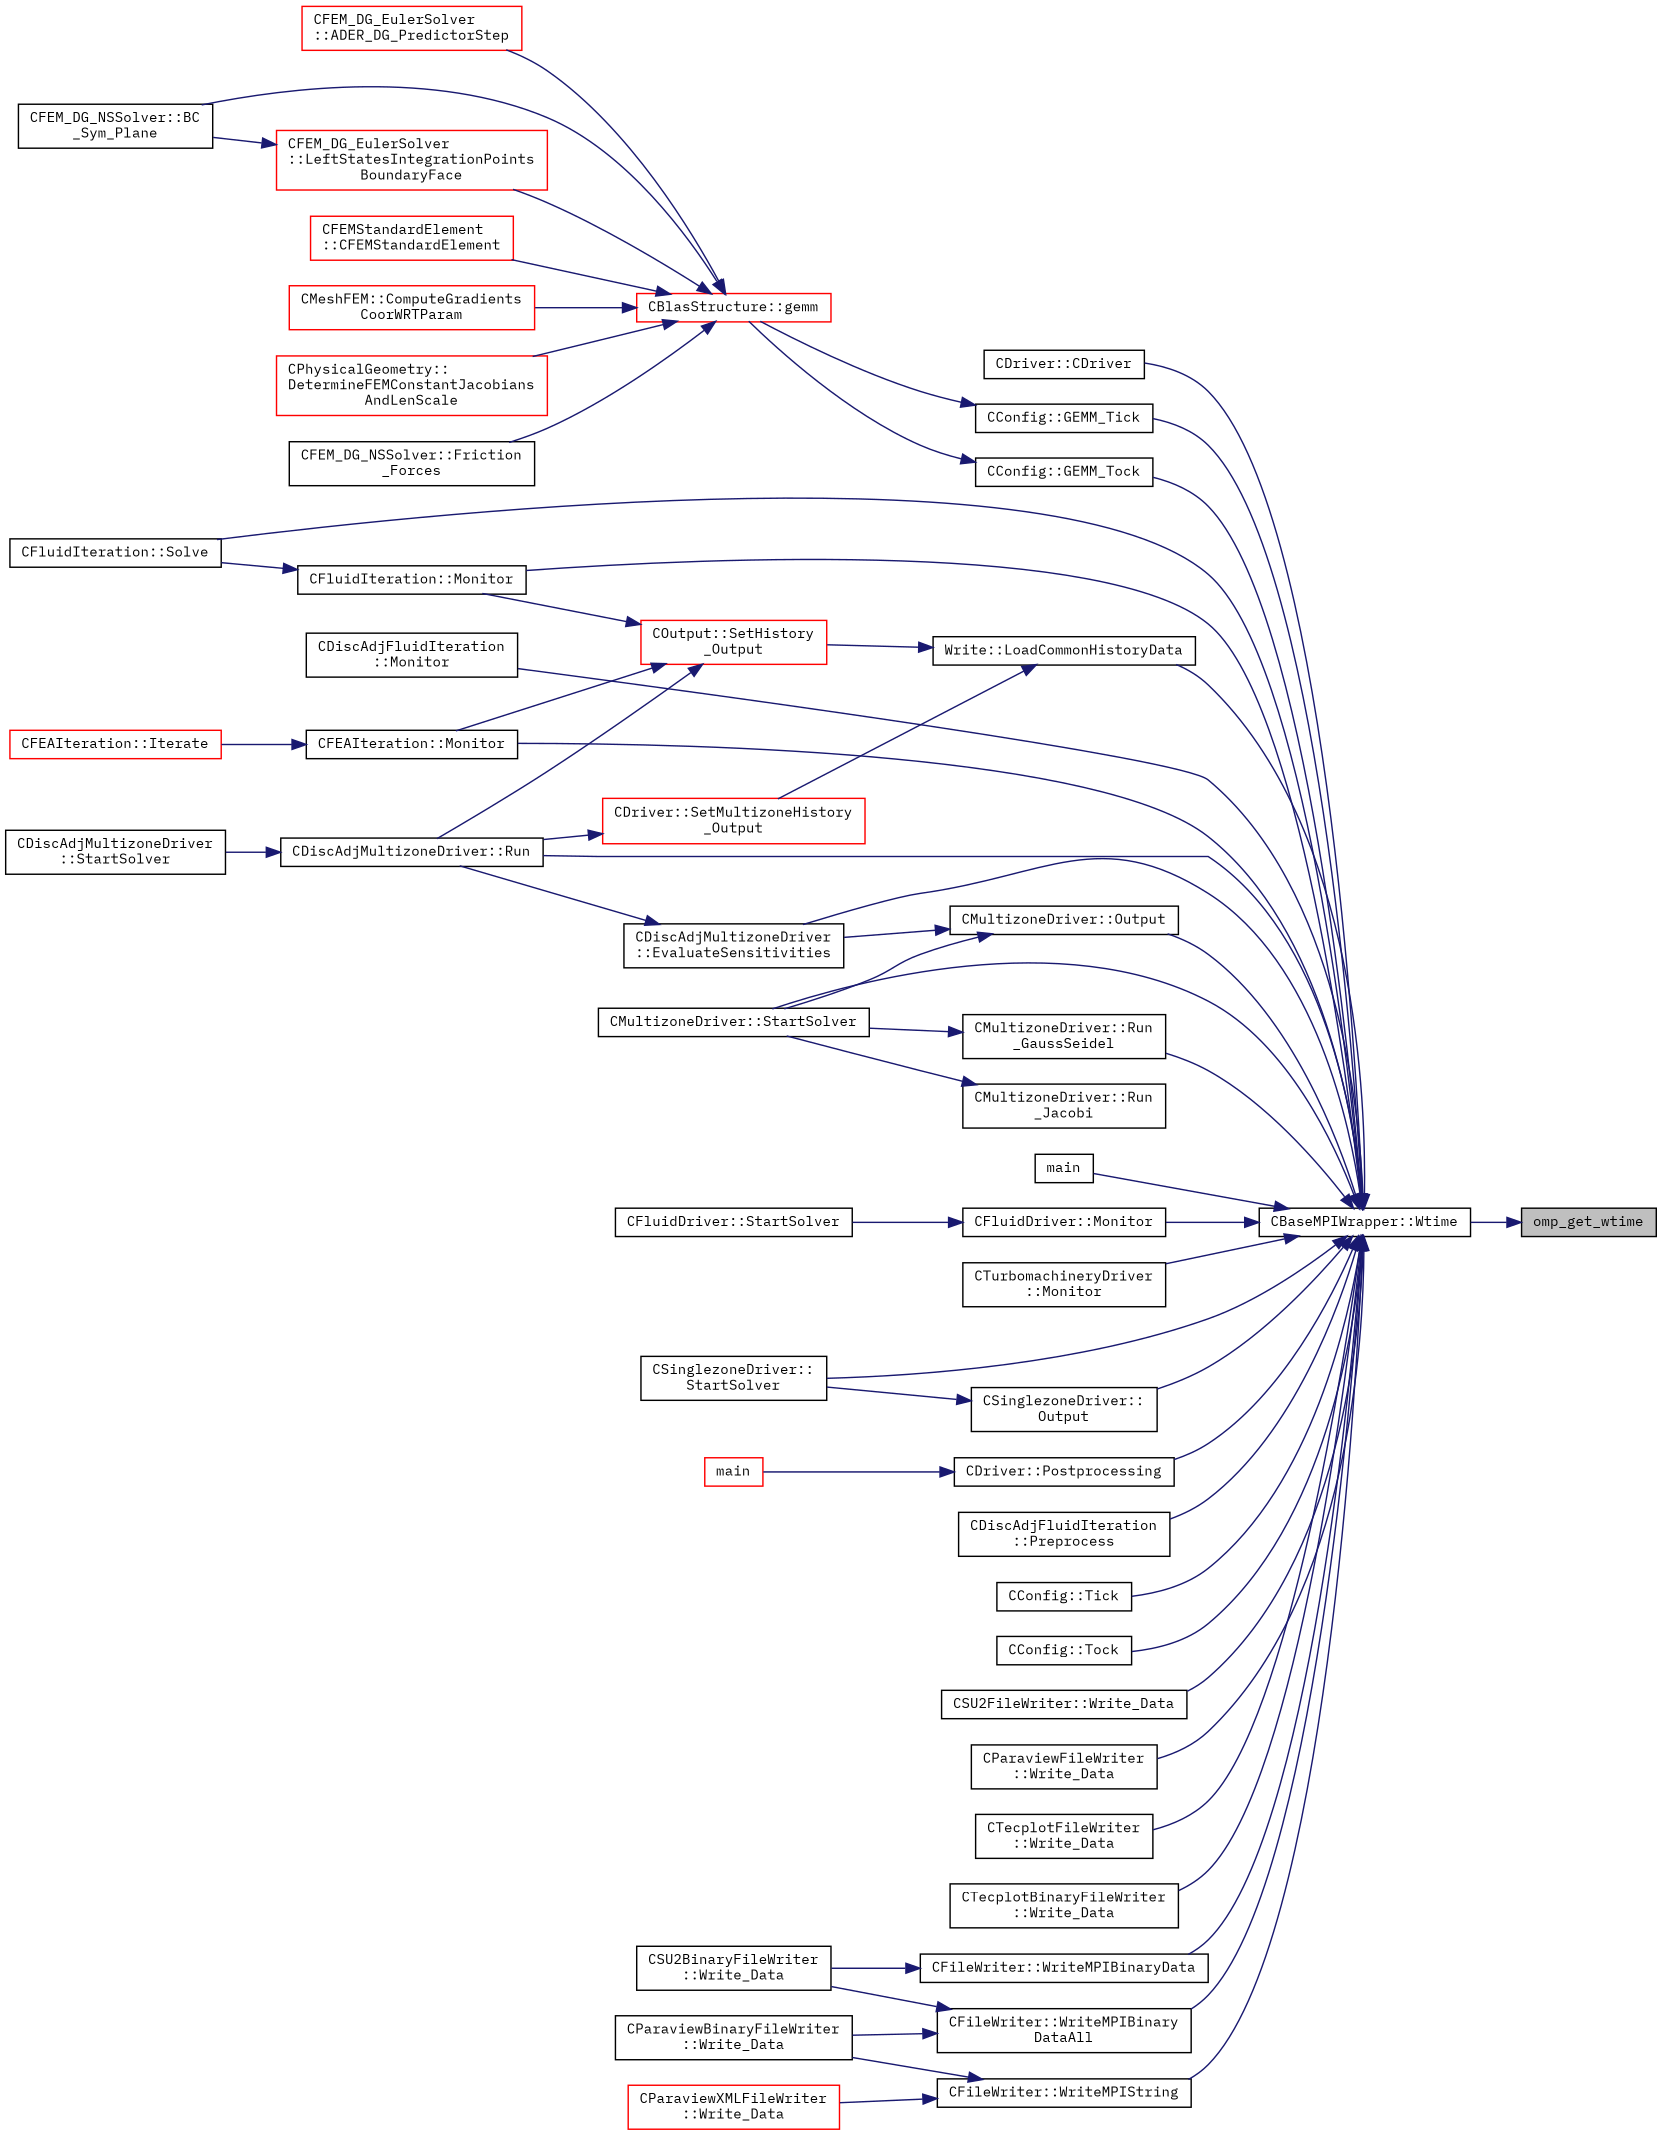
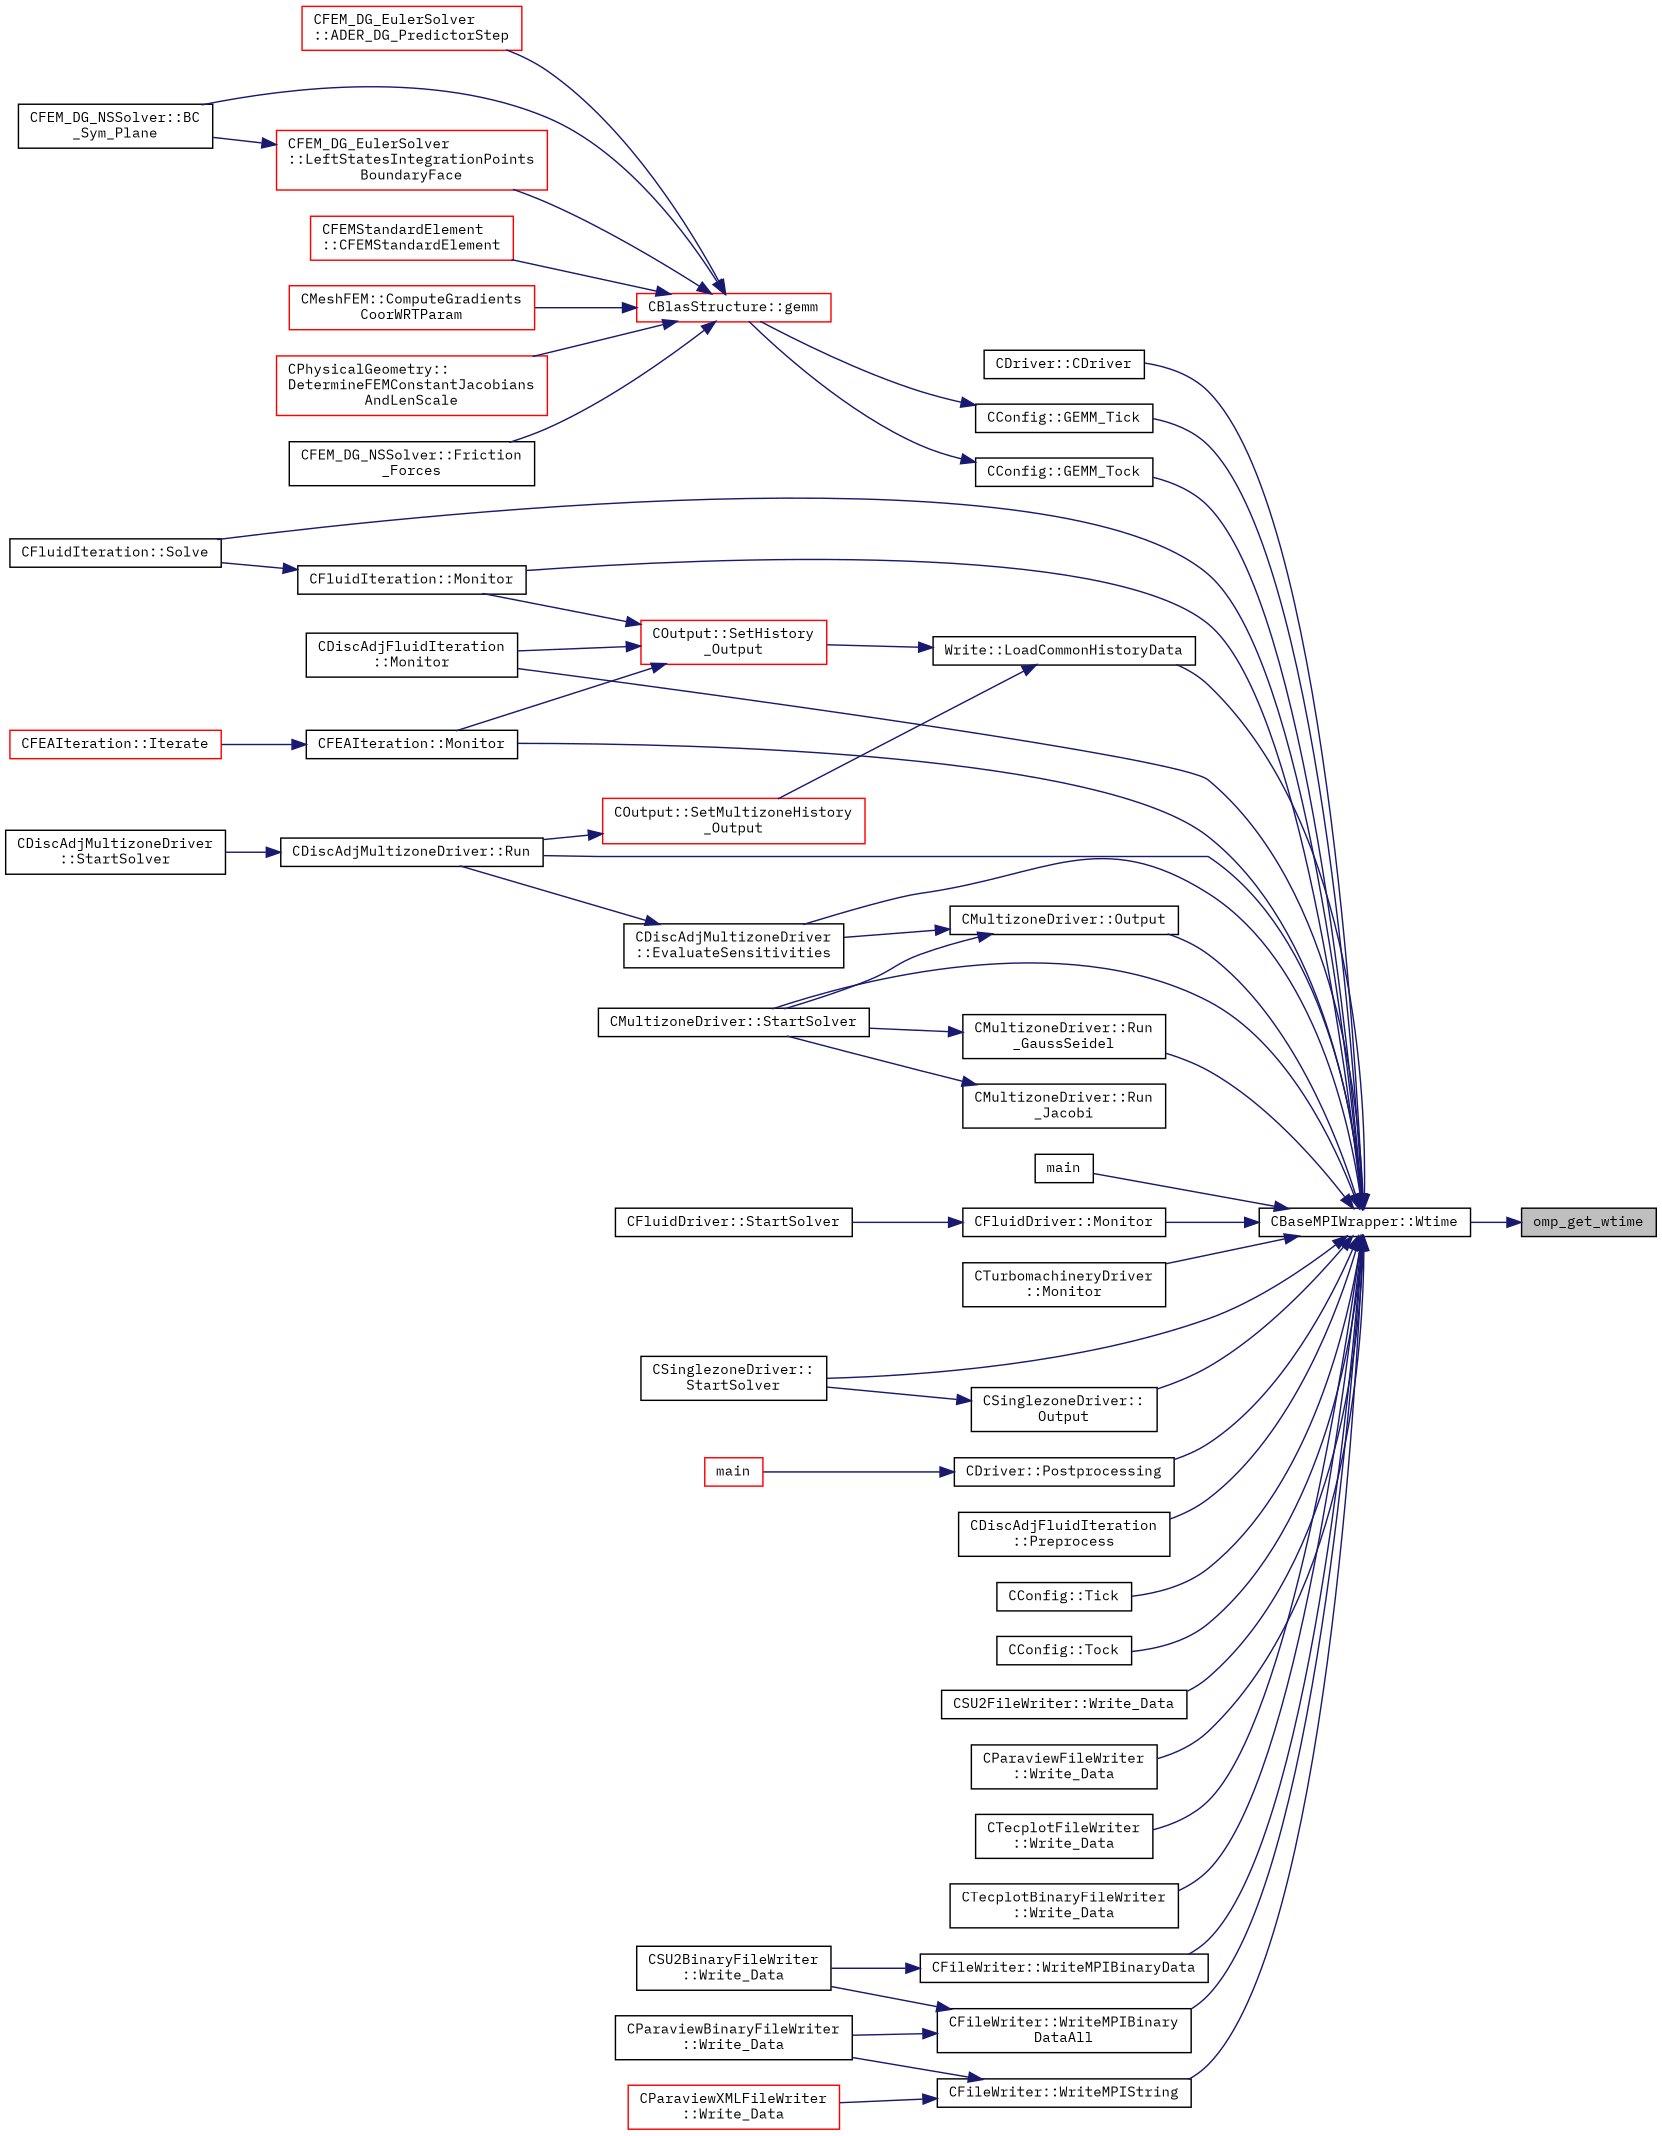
edge "CDiscAdjMultizoneDriver::Run" -> "COutput::SetHistory _Output": now "CDiscAdjFluidIteration ::Monitor" -> "COutput::SetHistory _Output"
node "CDriver::SetMultizoneHistory _Output": label "CDriver::SetMultizoneHistory _Output" -> "COutput::SetMultizoneHistory _Output"
